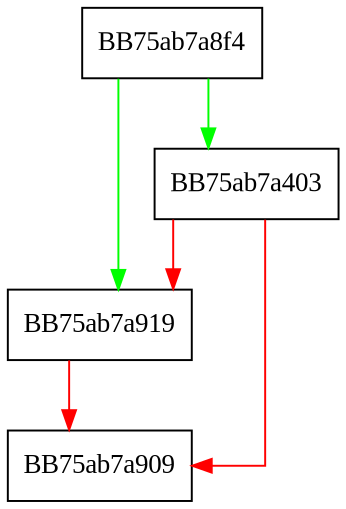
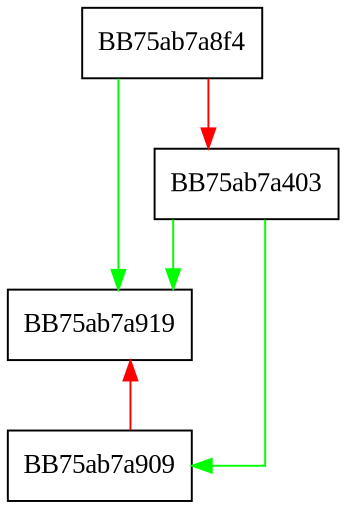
edge "BB75ab7a8f4" -> "BB75ab7a403": color green -> red
edge "BB75ab7a403" -> "BB75ab7a919": color red -> green
edge "BB75ab7a403" -> "BB75ab7a909": color red -> green
edge "BB75ab7a919" -> "BB75ab7a909": reversed
